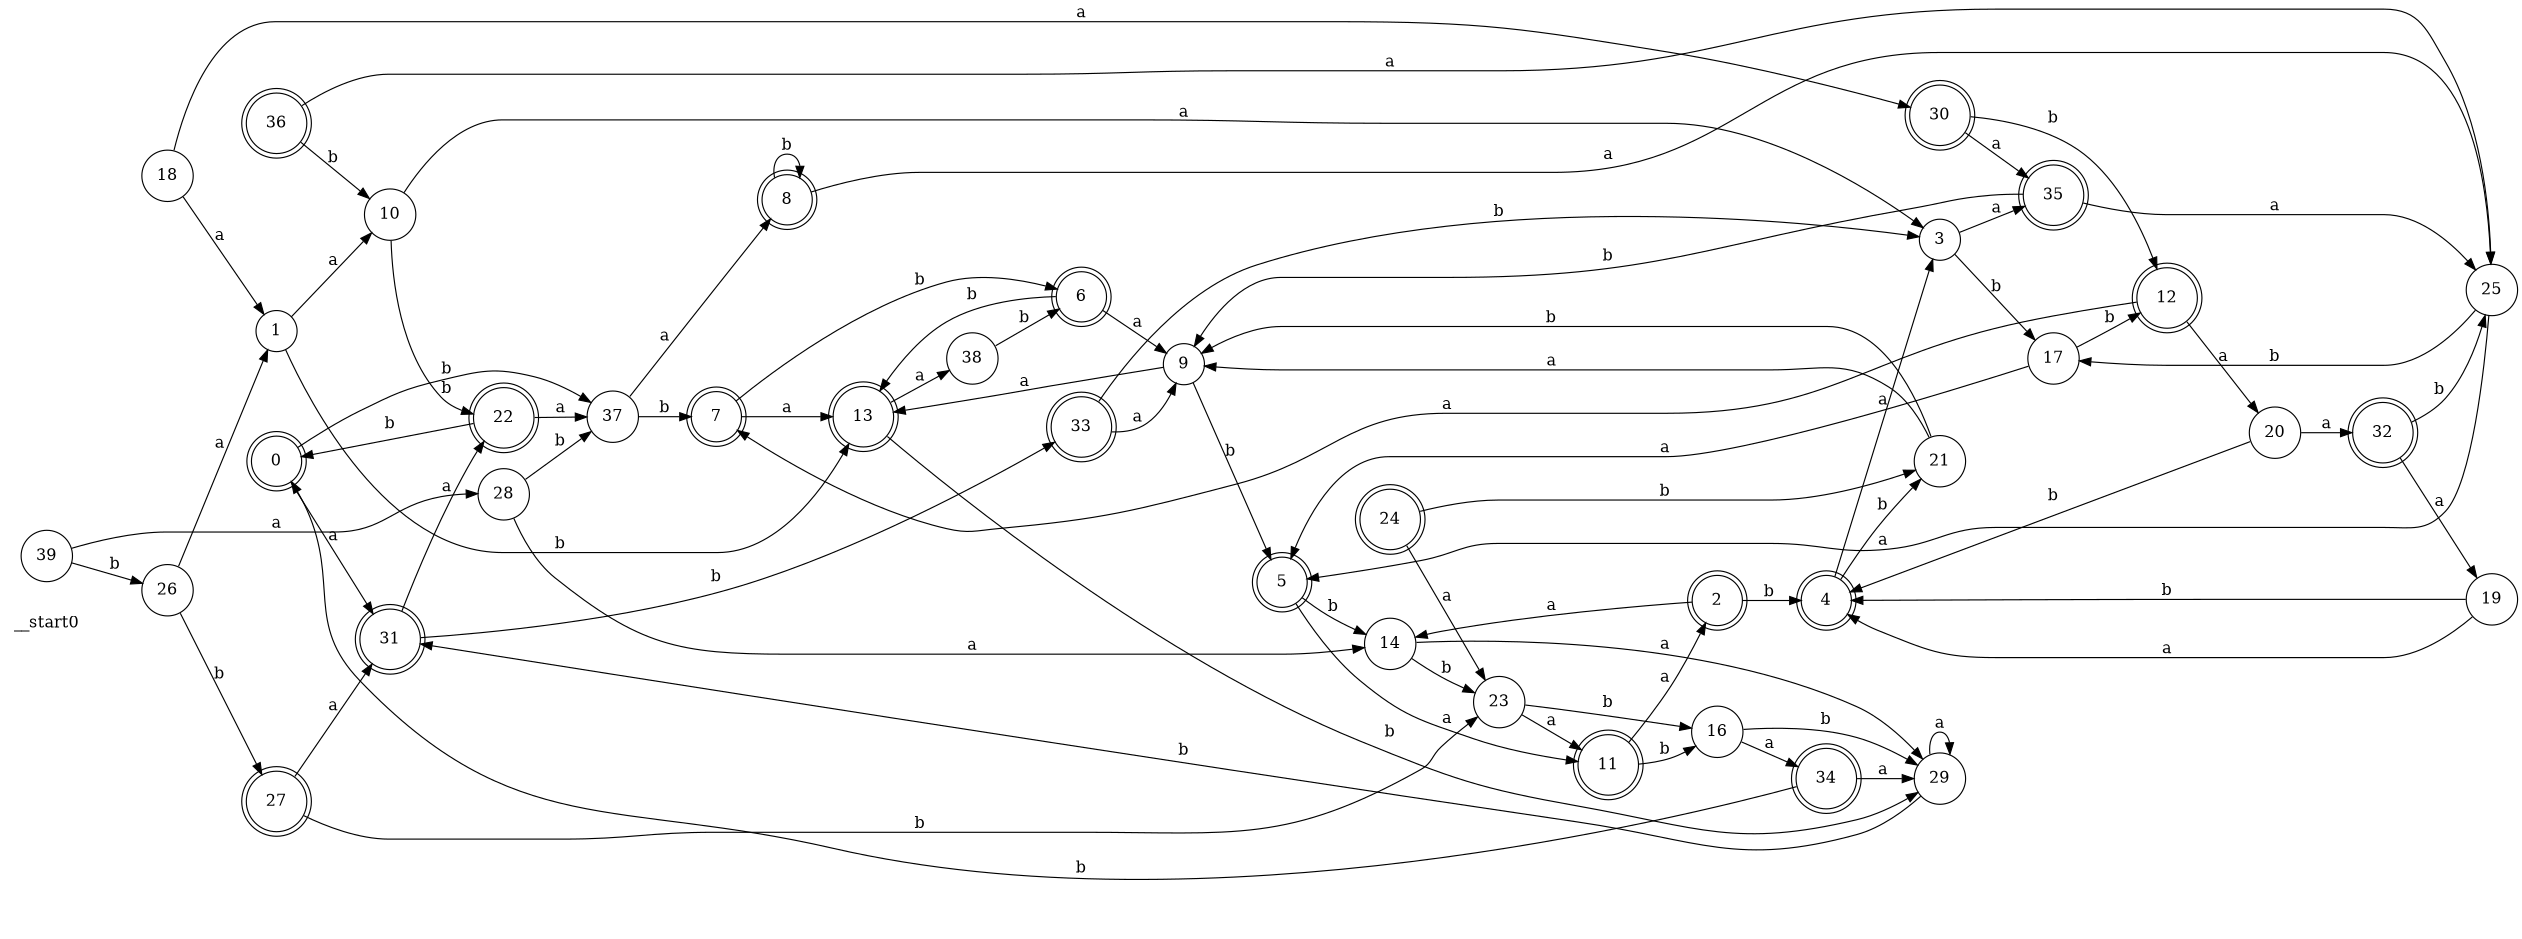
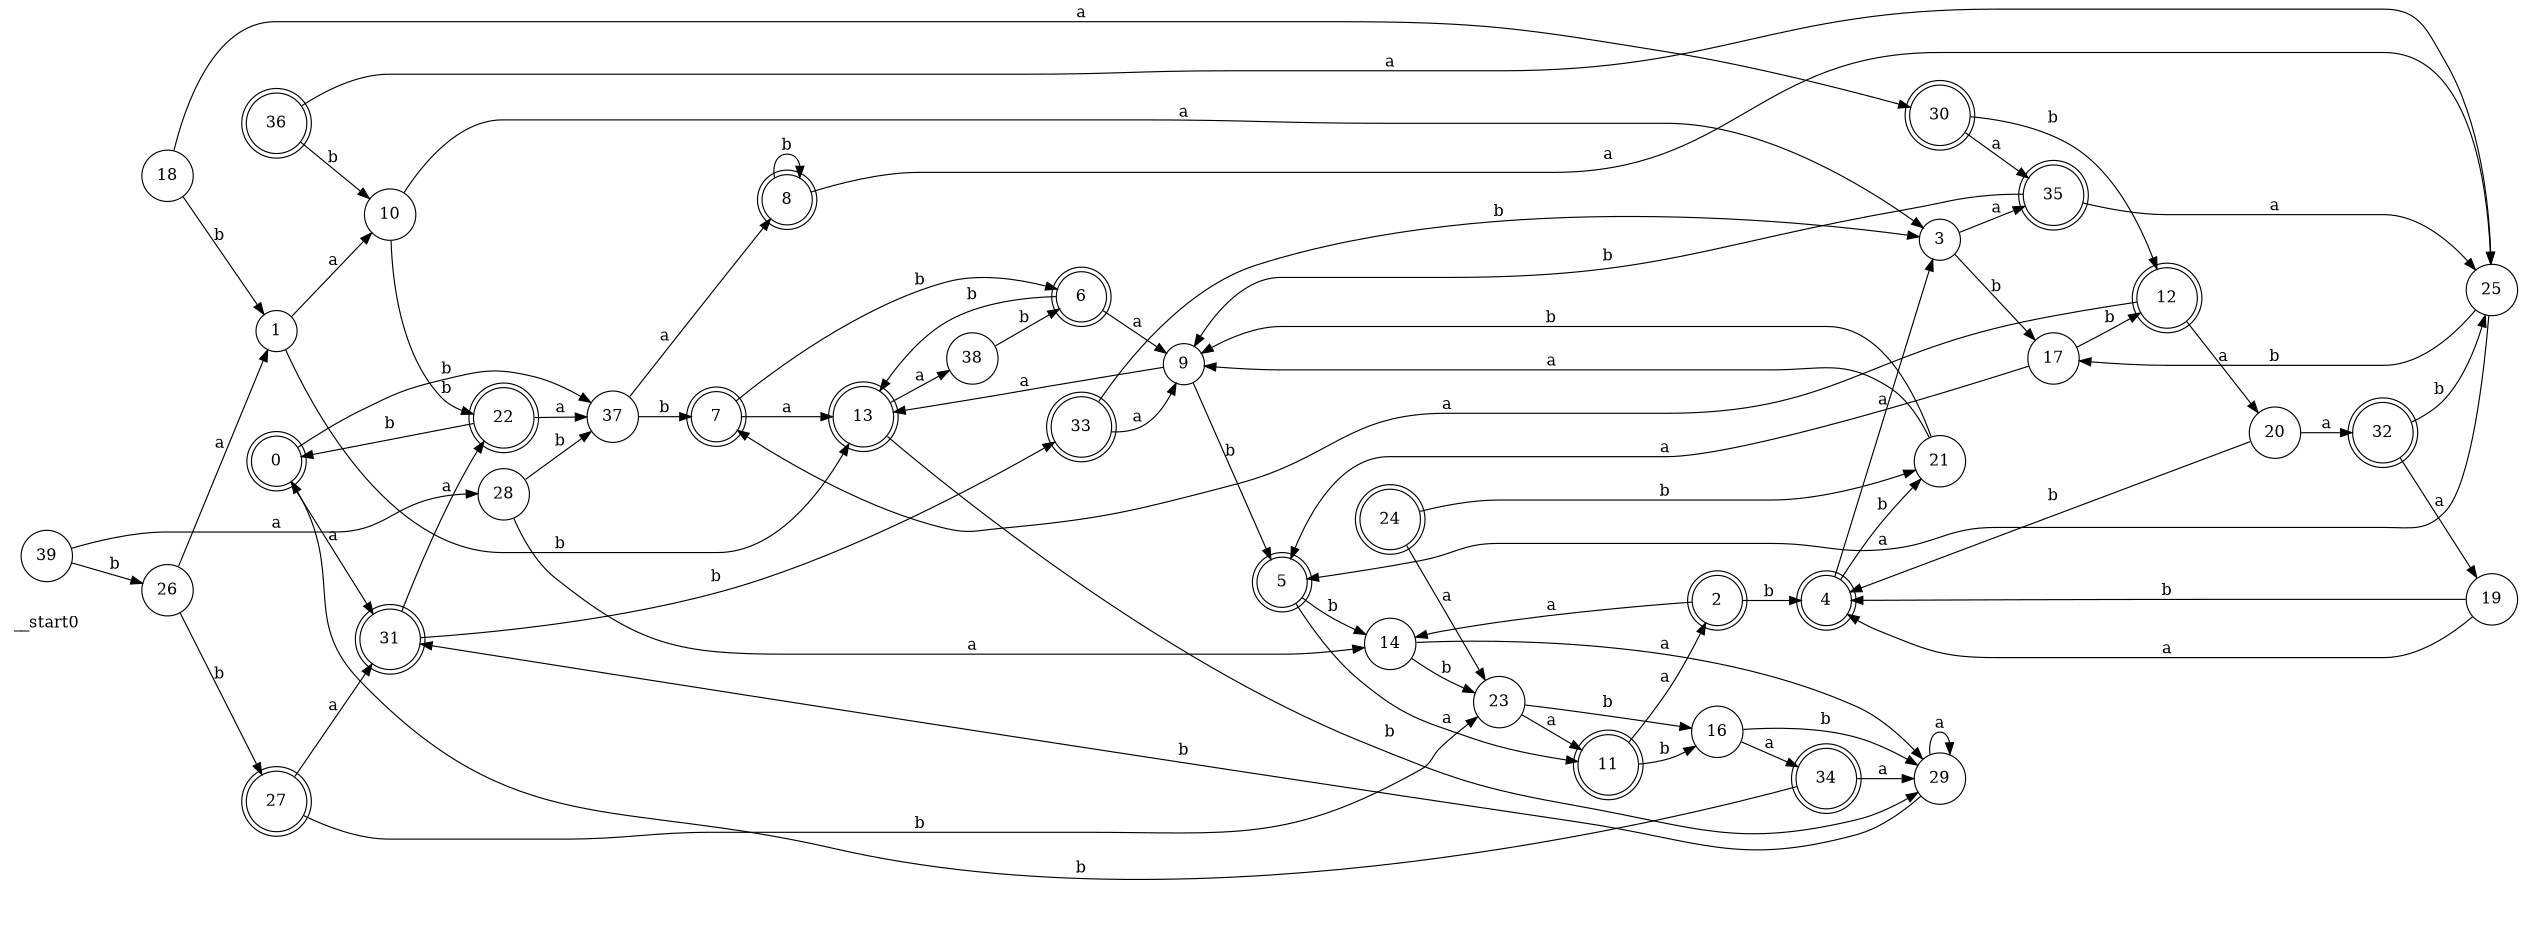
edge "18" -> "1": label "a" -> "b"
